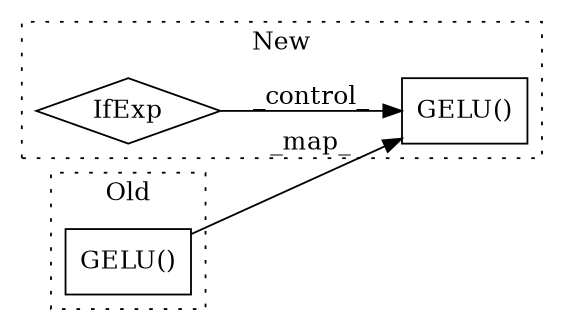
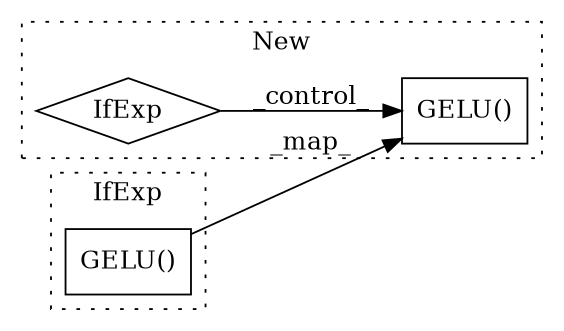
cluster "Old": label "Old" -> "IfExp"
